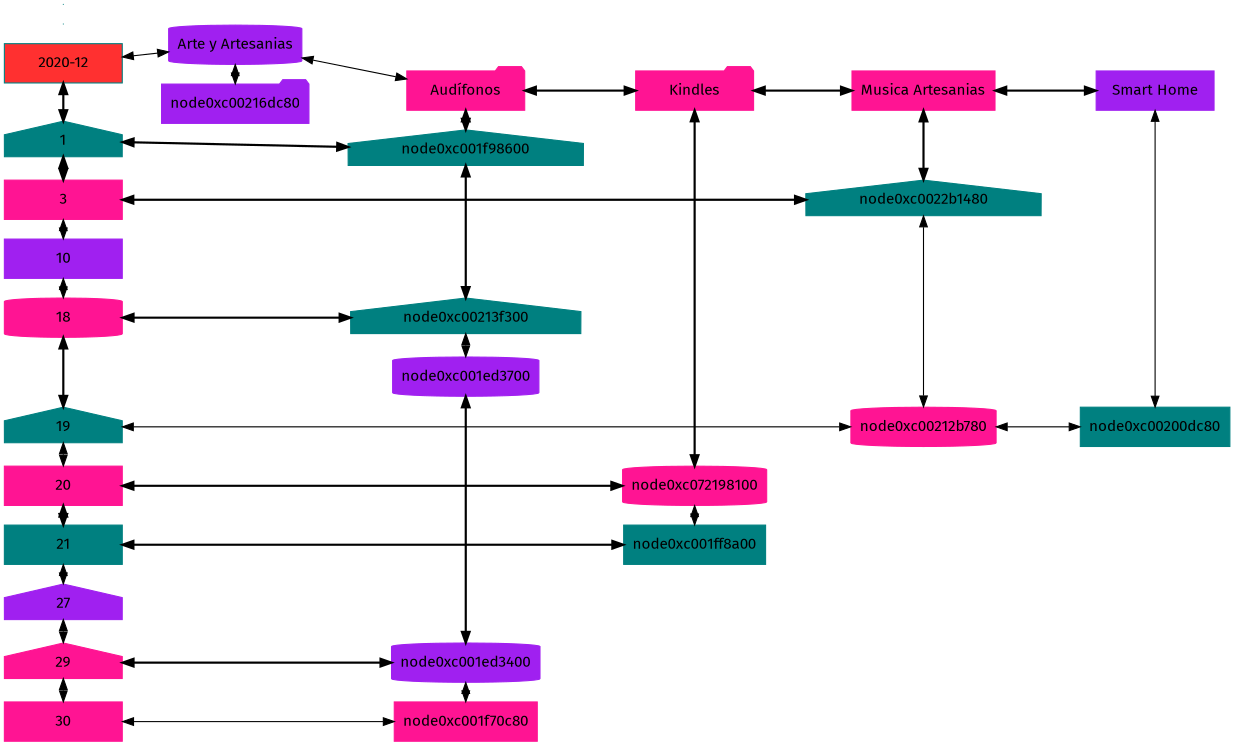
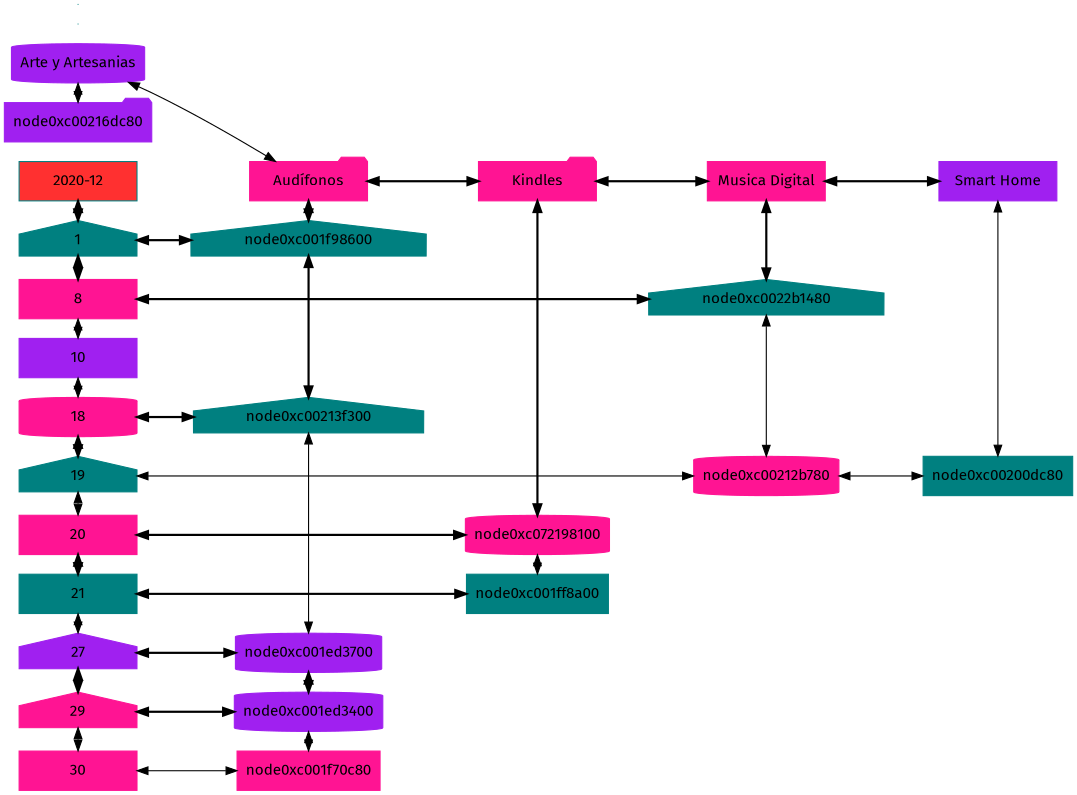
edge "Arte y Artesanias" -- "2020-12": removed
node "Musica Artesanias": label "Musica Artesanias" -> "Musica Digital"
node "3": label "3" -> "8"
edge "27" -- "29": style solid -> bold
edge "27" -- "node0xc001ed3700": added
